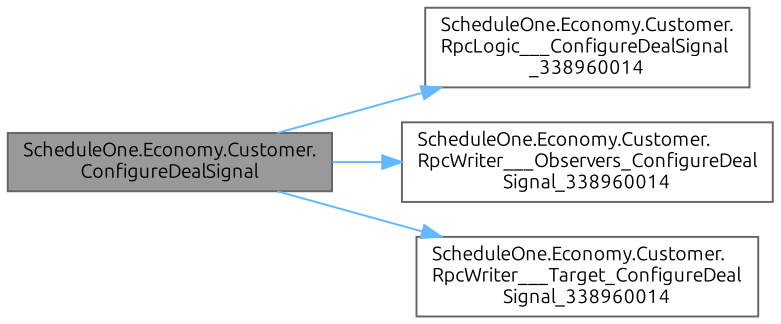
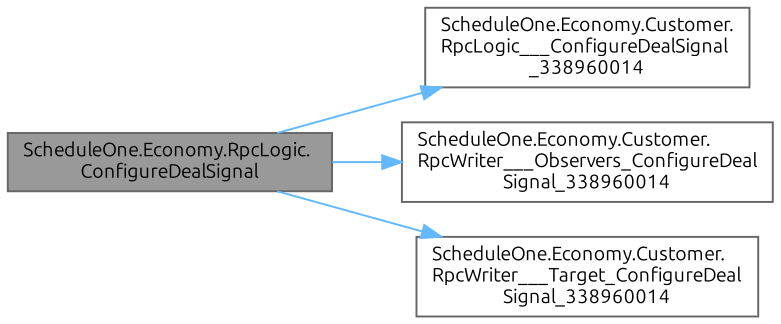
node "ScheduleOne.Economy.Customer. ConfigureDealSignal": label "ScheduleOne.Economy.Customer. ConfigureDealSignal" -> "ScheduleOne.Economy.RpcLogic. ConfigureDealSignal"
